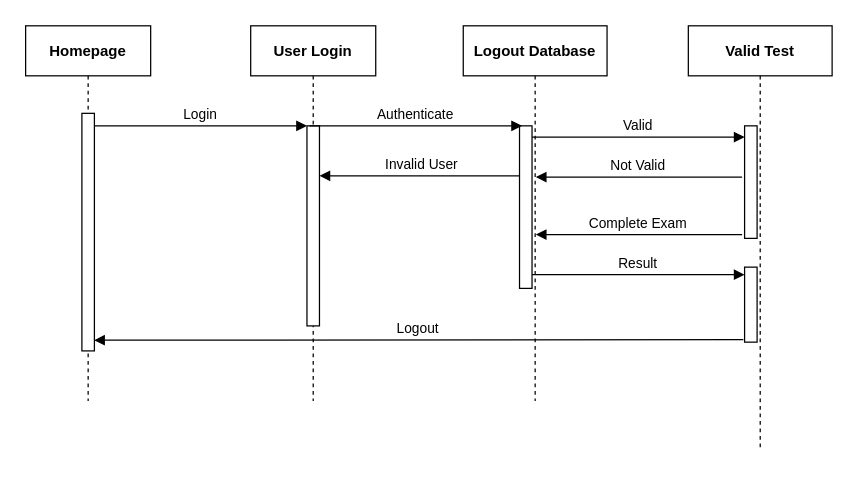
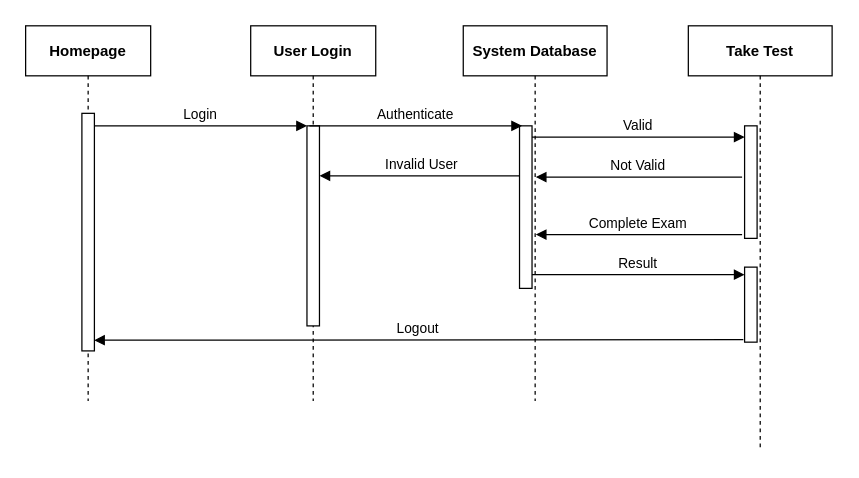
node "Logout Database": label "Logout Database" -> "System Database"
node "Valid Test": label "Valid Test" -> "Take Test"
